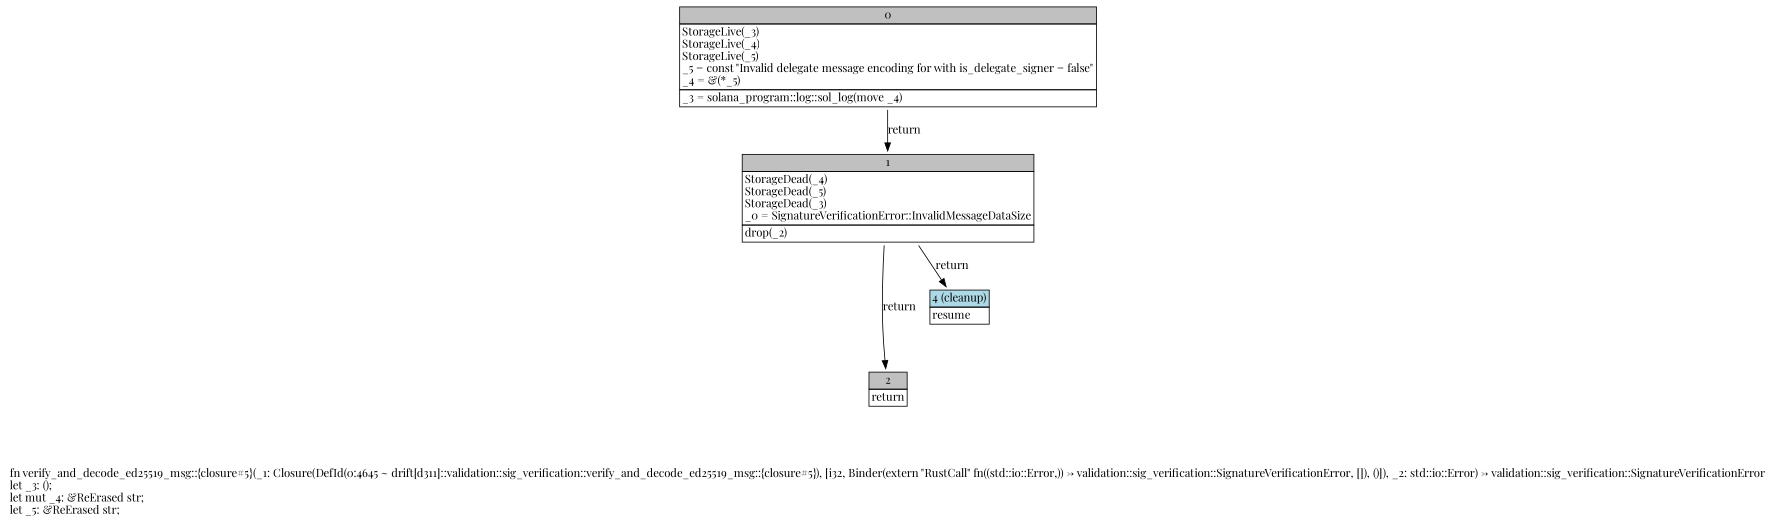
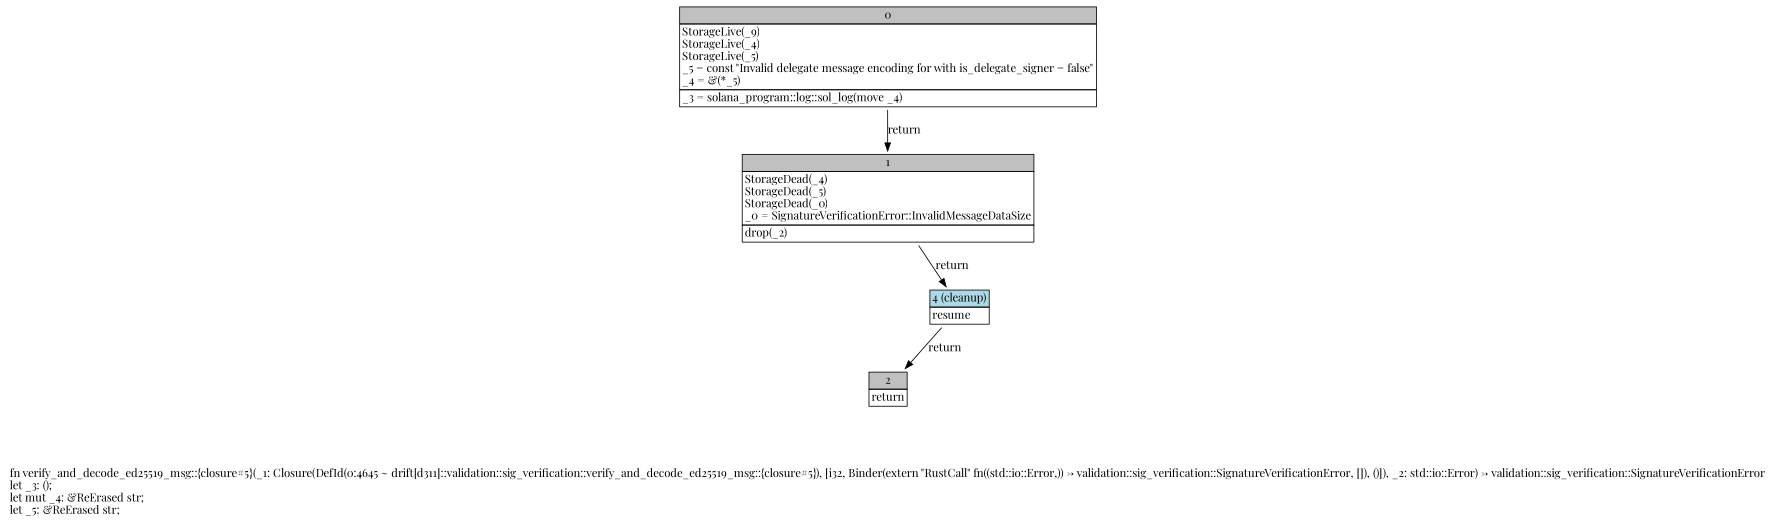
node "0": text "StorageLive(_3)" -> "StorageLive(_9)"
node "1": text "StorageDead(_3)" -> "StorageDead(_0)"
edge "1" -> "2": now "4 (cleanup)" -> "2"
